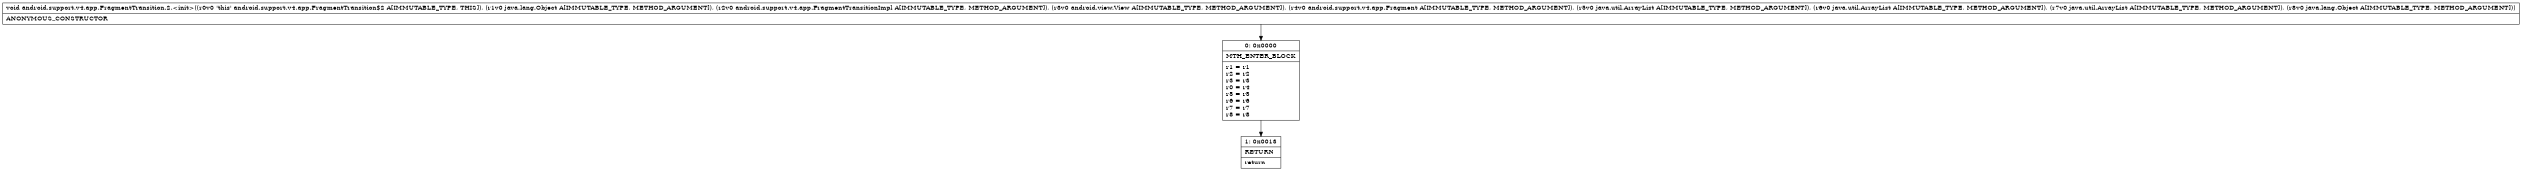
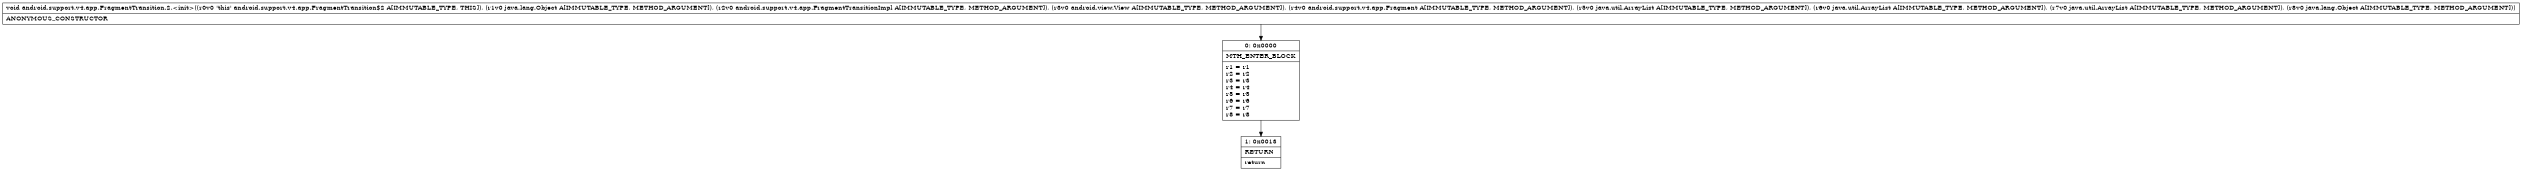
node "0: 0x0000": text "r0 = r4" -> "r4 = r4"
